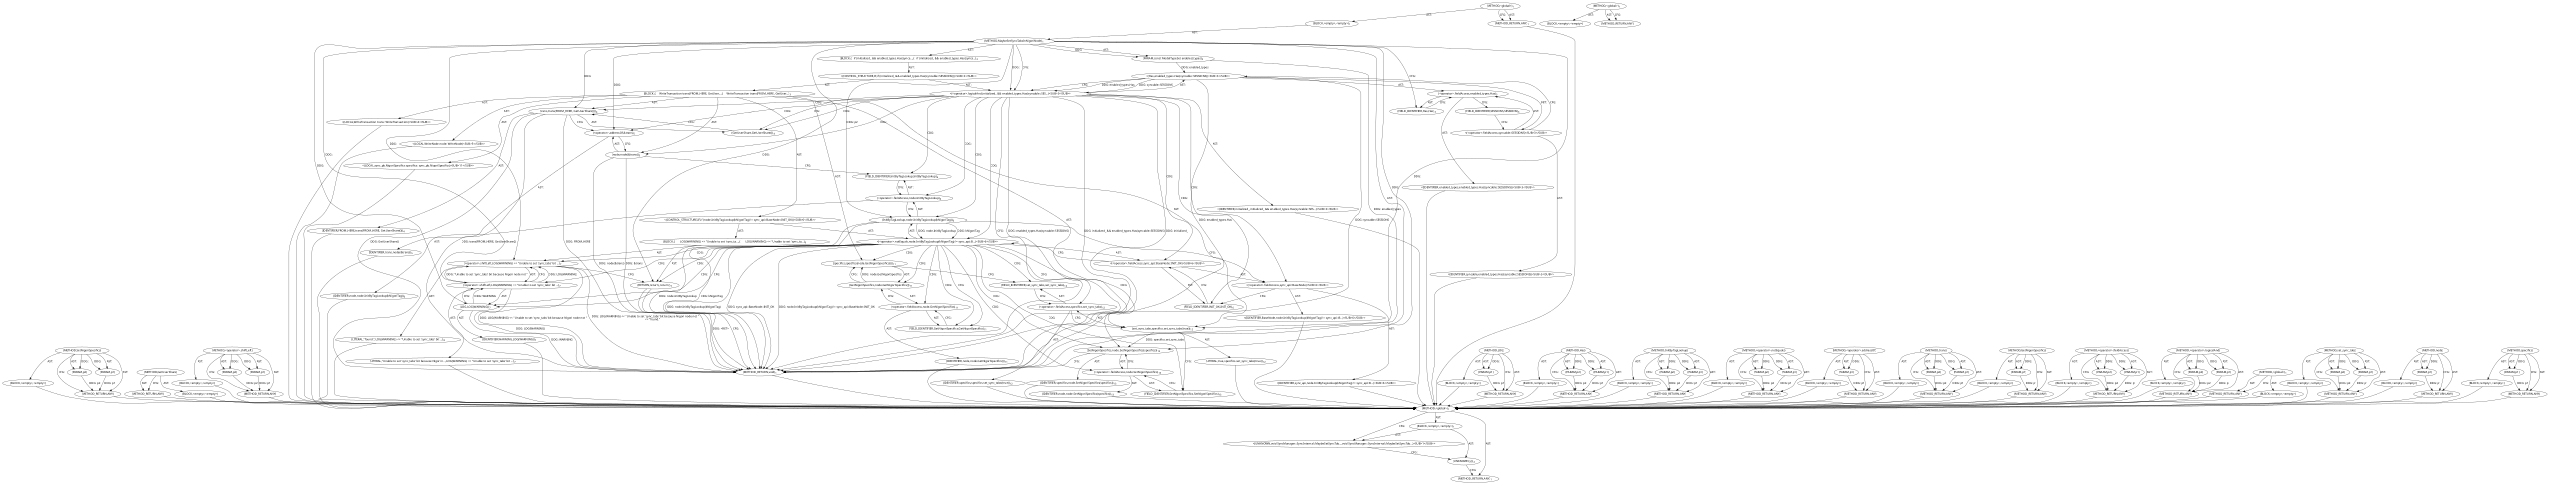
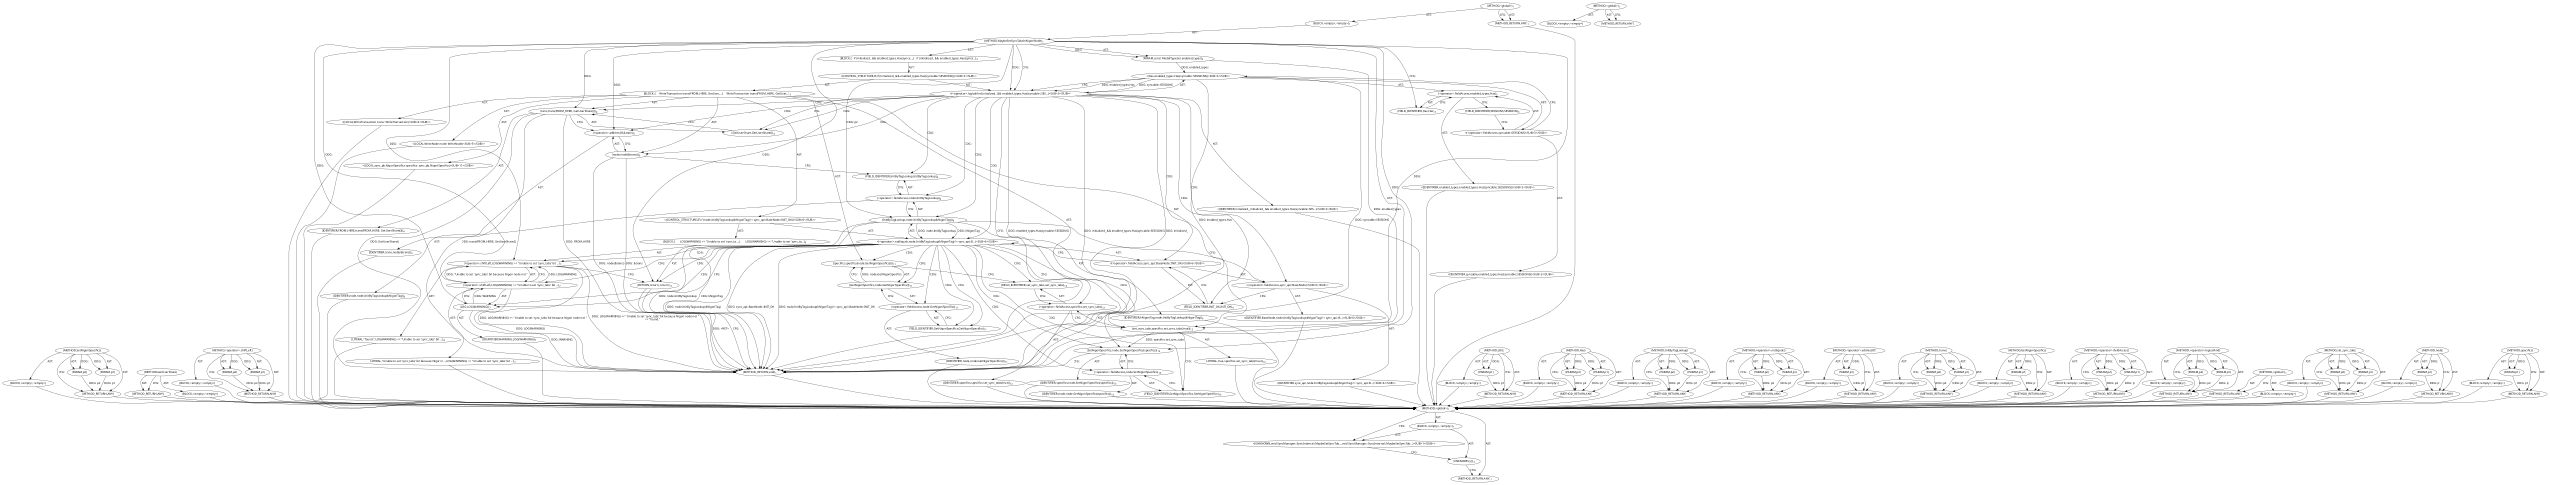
node "(IDENTIFIER,kNigoriTag,node.InitByTagLookup(kNigoriTag))": added
